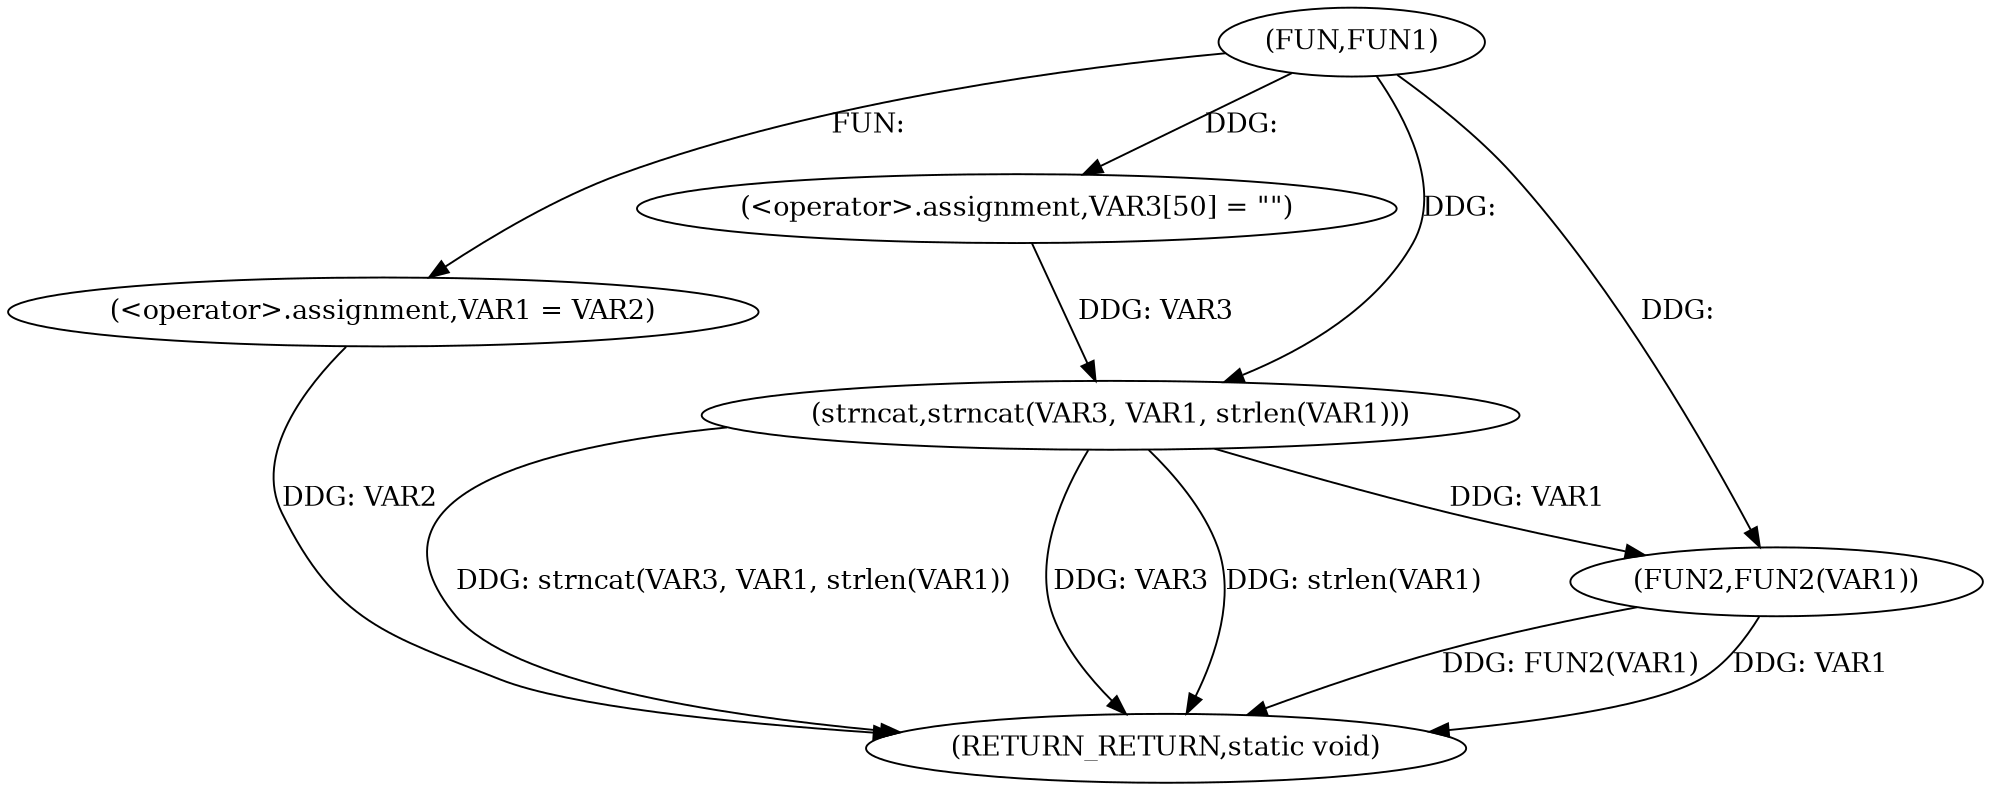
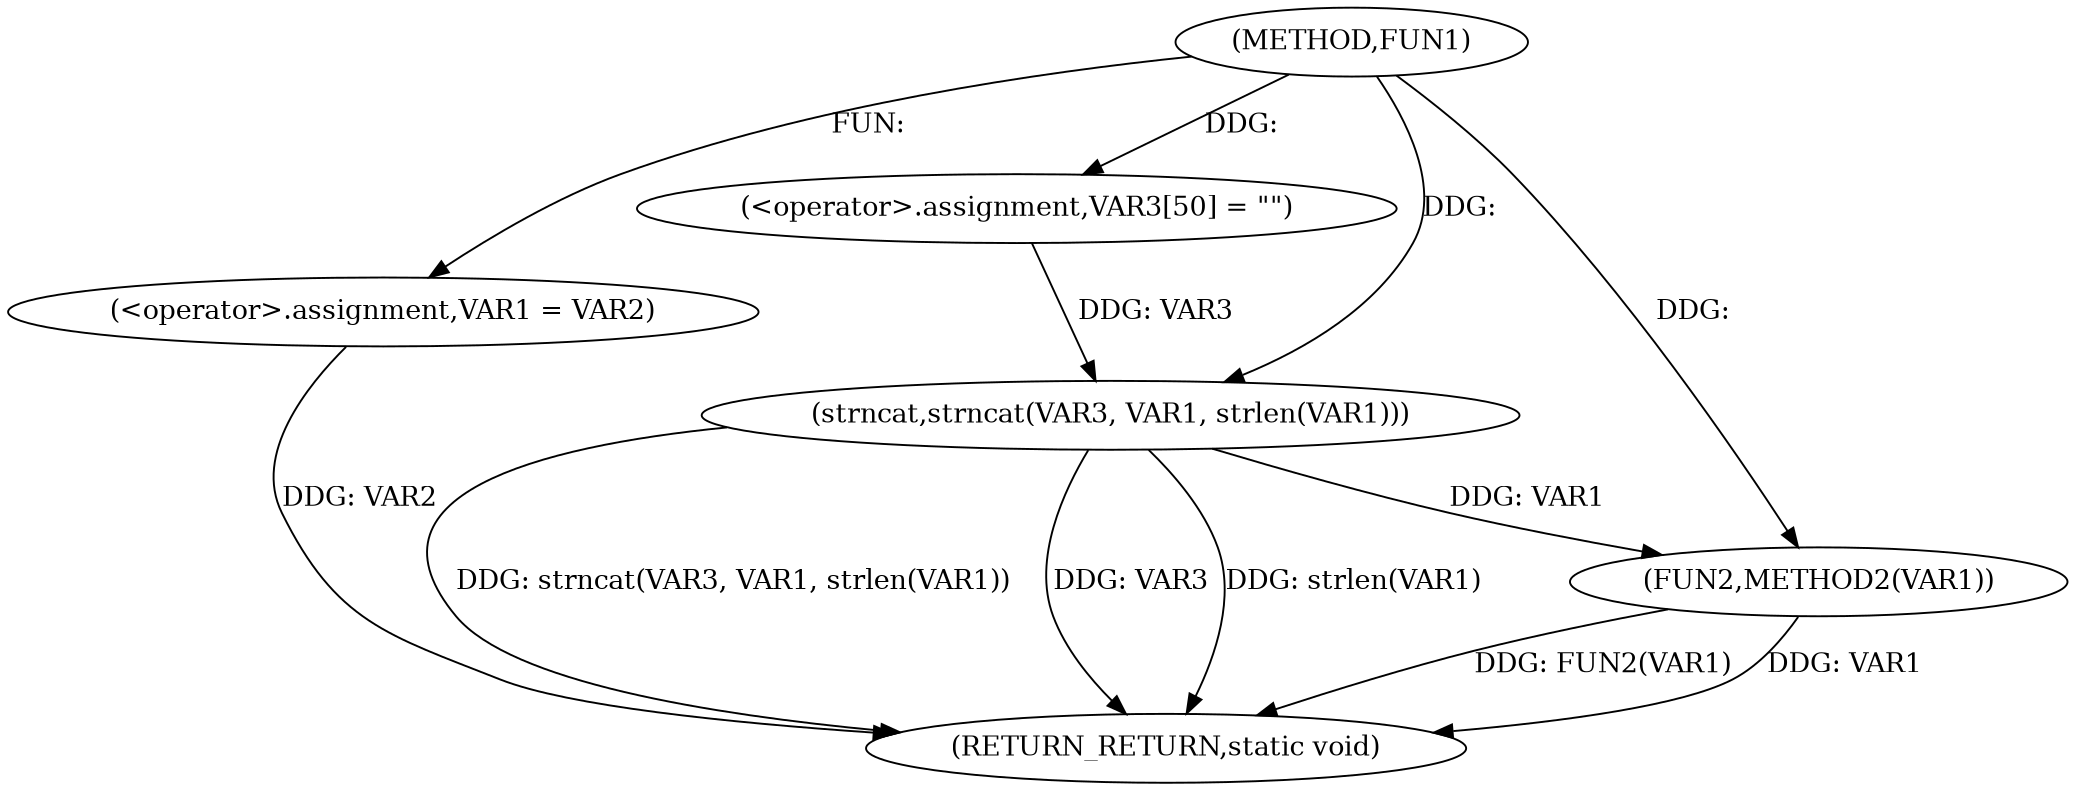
node "(FUN,FUN1)": label "(FUN,FUN1)" -> "(METHOD,FUN1)"
node "(FUN2,FUN2(VAR1))": label "(FUN2,FUN2(VAR1))" -> "(FUN2,METHOD2(VAR1))"
